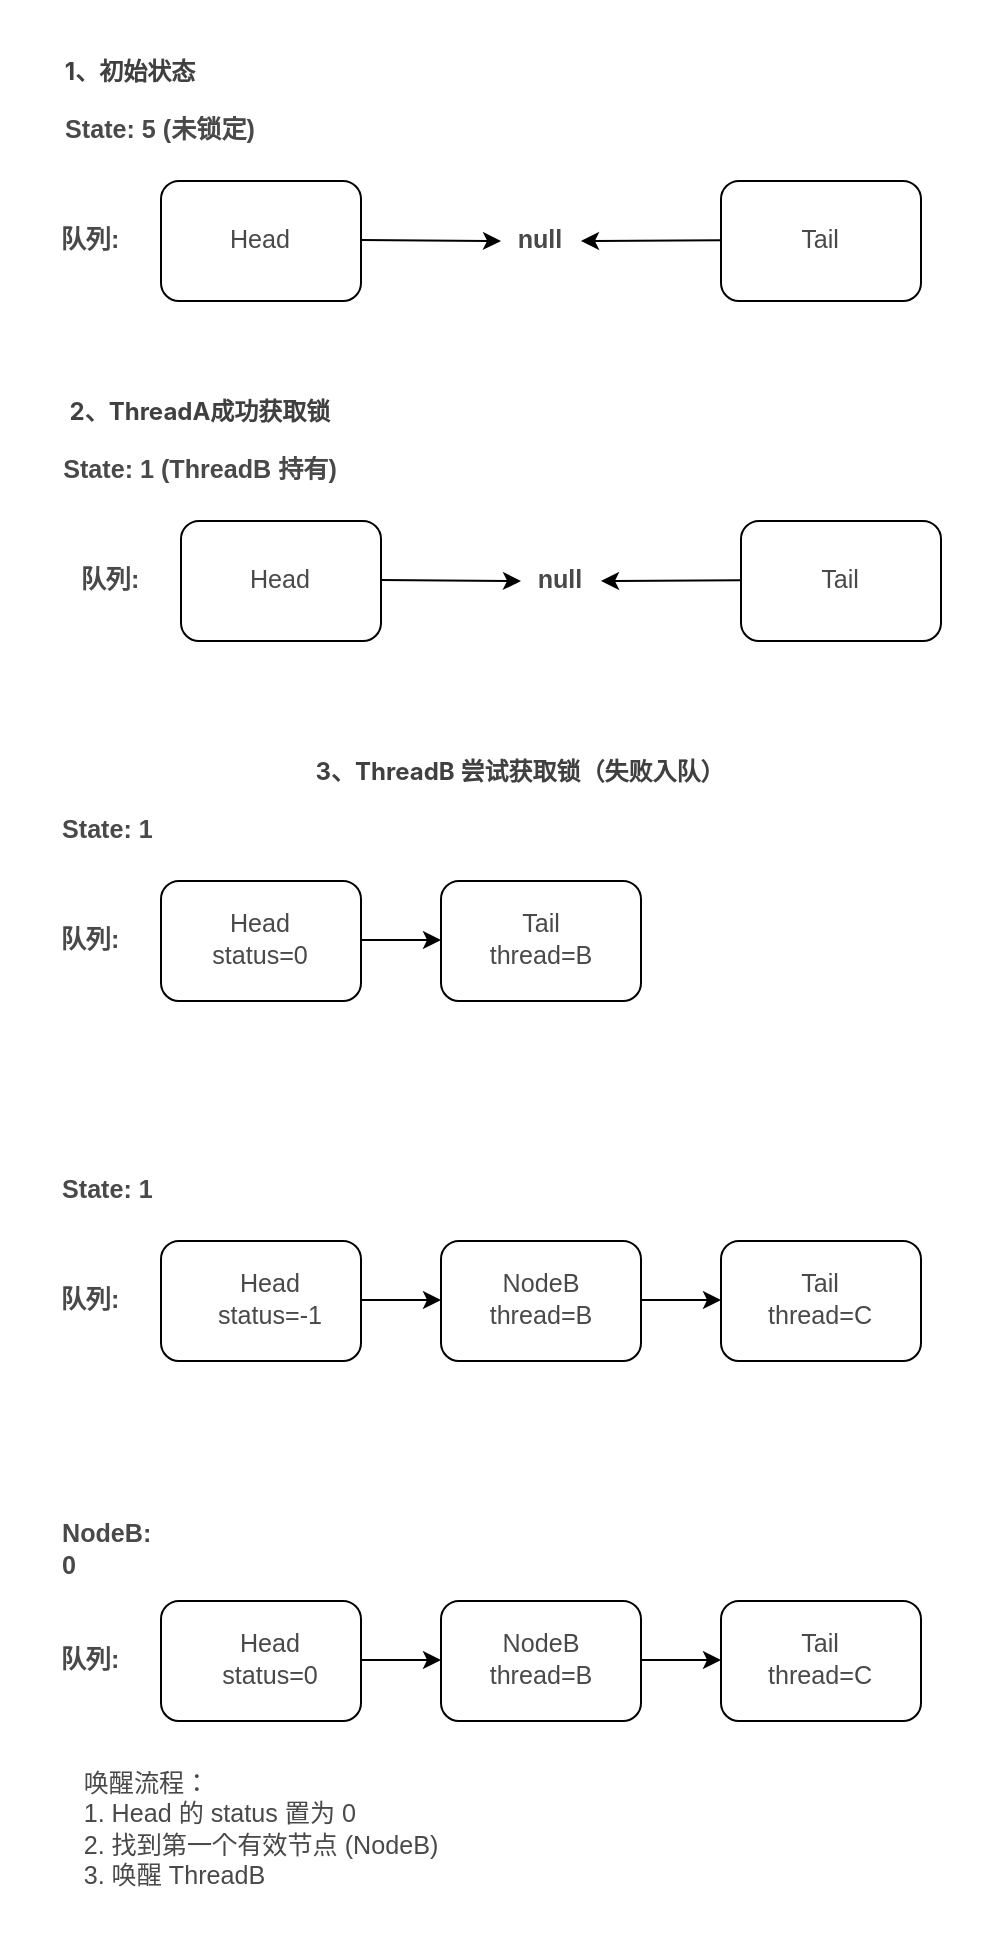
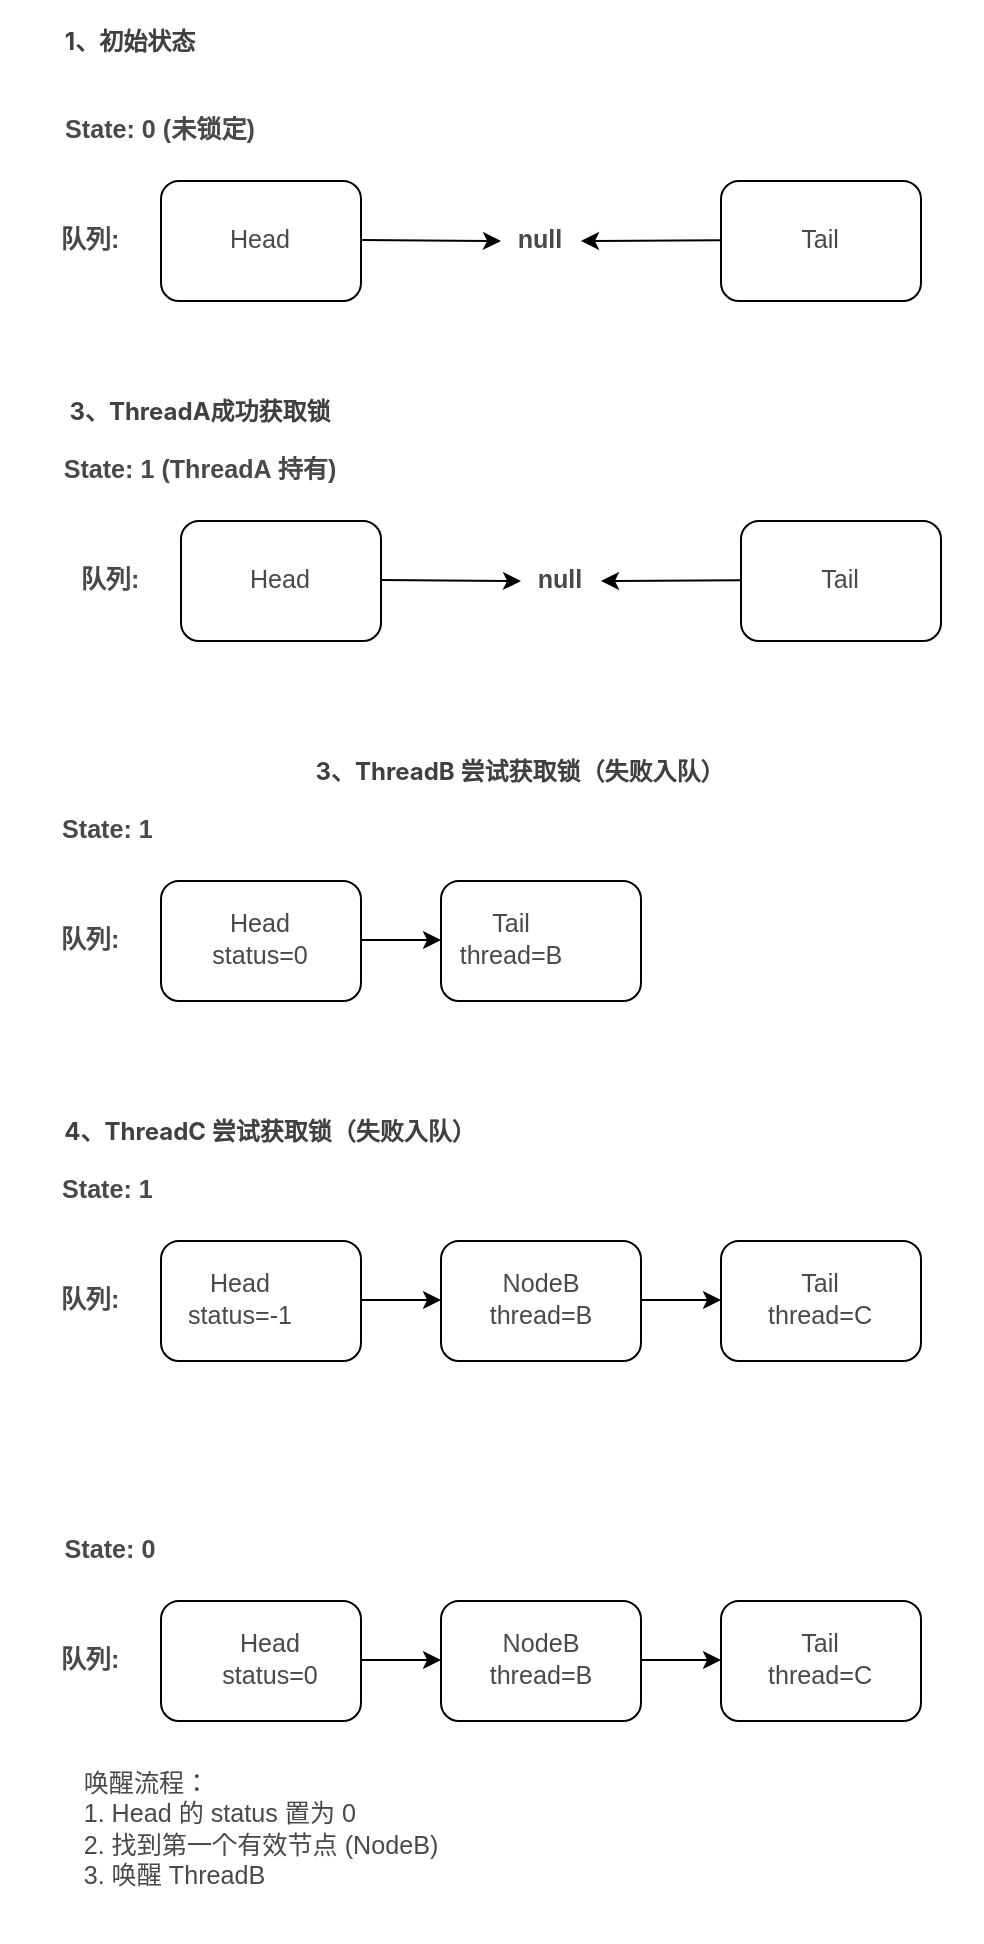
node "1、初始状态": moved (131, 71) -> (131, 41)
node "State: 5 (未锁定)": label "State: 5 (未锁定)" -> "State: 0 (未锁定)"
node "2、ThreadA成功获取锁": label "2、ThreadA成功获取锁" -> "3、ThreadA成功获取锁"
node "State: 1 (ThreadB 持有)": label "State: 1 (ThreadB 持有)" -> "State: 1 (ThreadA 持有)"
node "Tailthread=B": moved (541, 941) -> (511, 941)
node "4、ThreadC 尝试获取锁（失败入队）": added
node "Headstatus=-1": moved (271, 1301) -> (241, 1301)
node "NodeB: 0": label "NodeB: 0" -> "State: 0"
